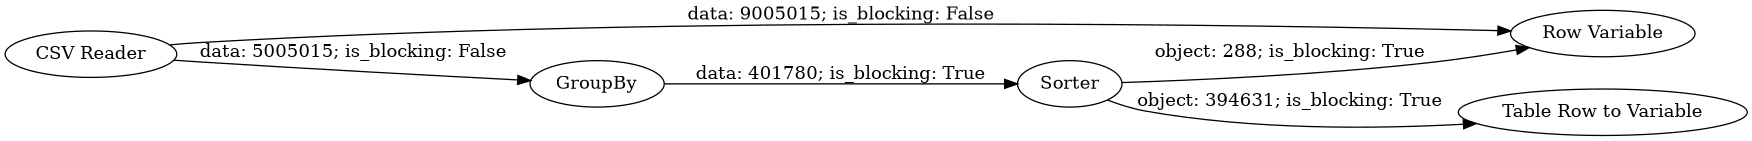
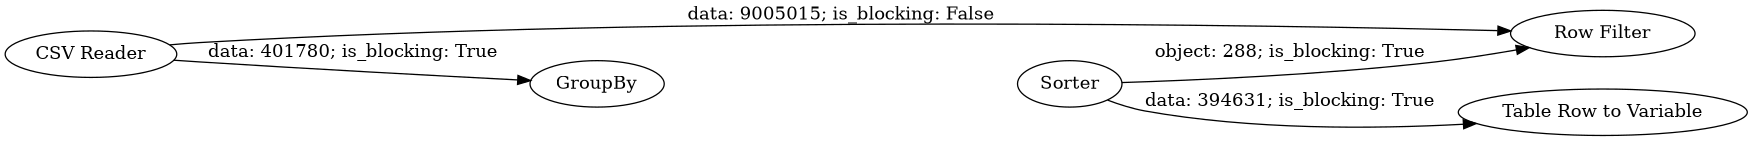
node "Row Variable": label "Row Variable" -> "Row Filter"
edge "CSV Reader" -> "GroupBy": label "data: 5005015; is_blocking: False" -> "data: 401780; is_blocking: True"
edge "GroupBy" -> "Sorter": removed, label "data: 401780; is_blocking: True"
edge "Sorter" -> "Table Row to Variable": label "object: 394631; is_blocking: True" -> "data: 394631; is_blocking: True"
